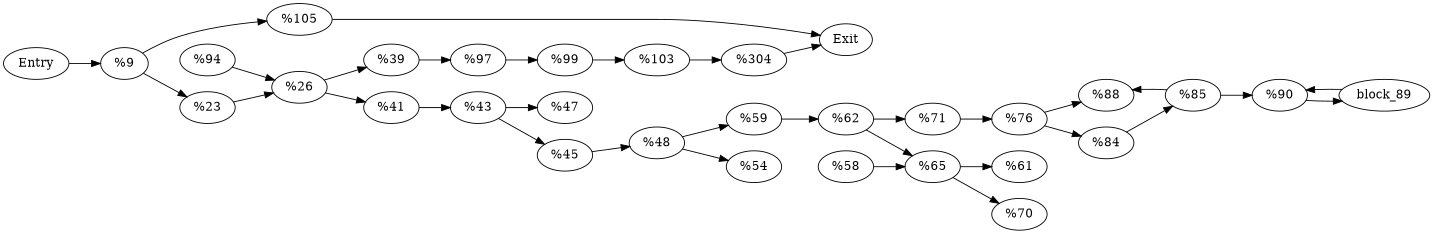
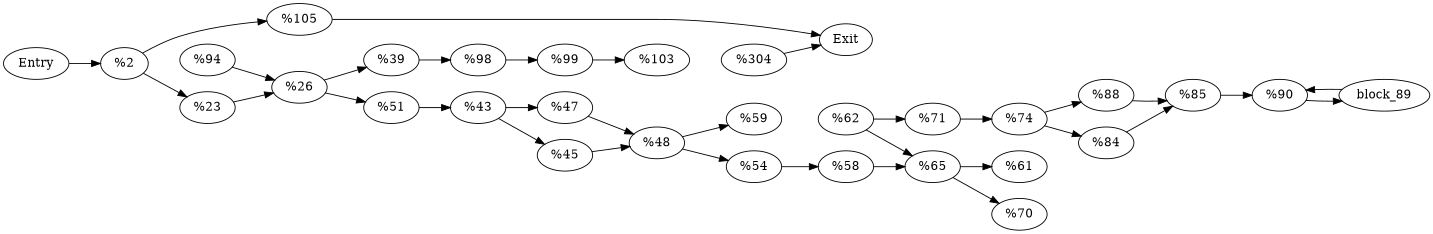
node "%97": label "%97" -> "%98"
edge "%103" -> "%304": removed
node "%9": label "%9" -> "%2"
edge "%85" -> "%88": reversed
node "%41": label "%41" -> "%51"
edge "%59" -> "%62": removed
node "%76": label "%76" -> "%74"
edge "%47" -> "%48": added
edge "%54" -> "%58": added
